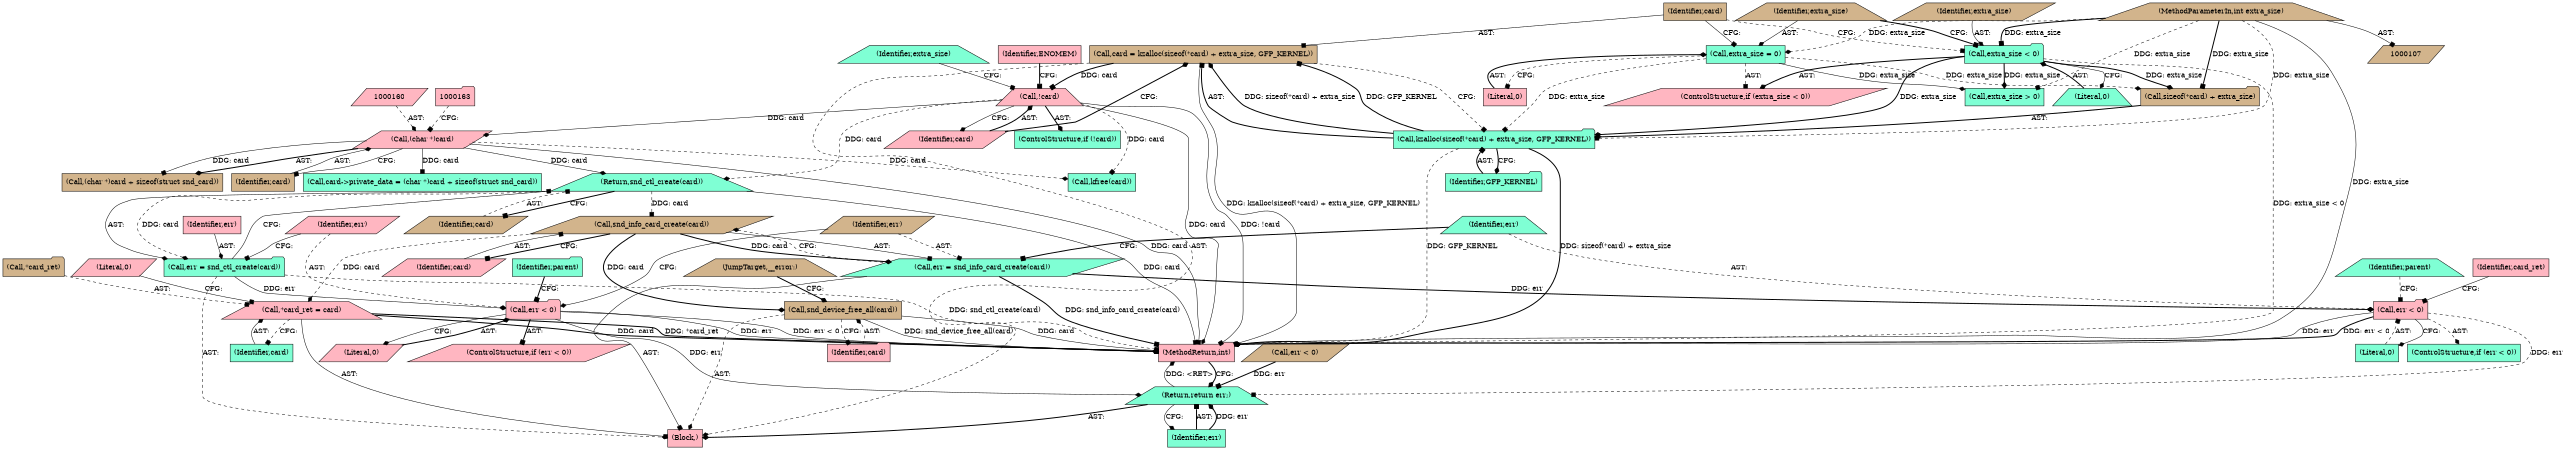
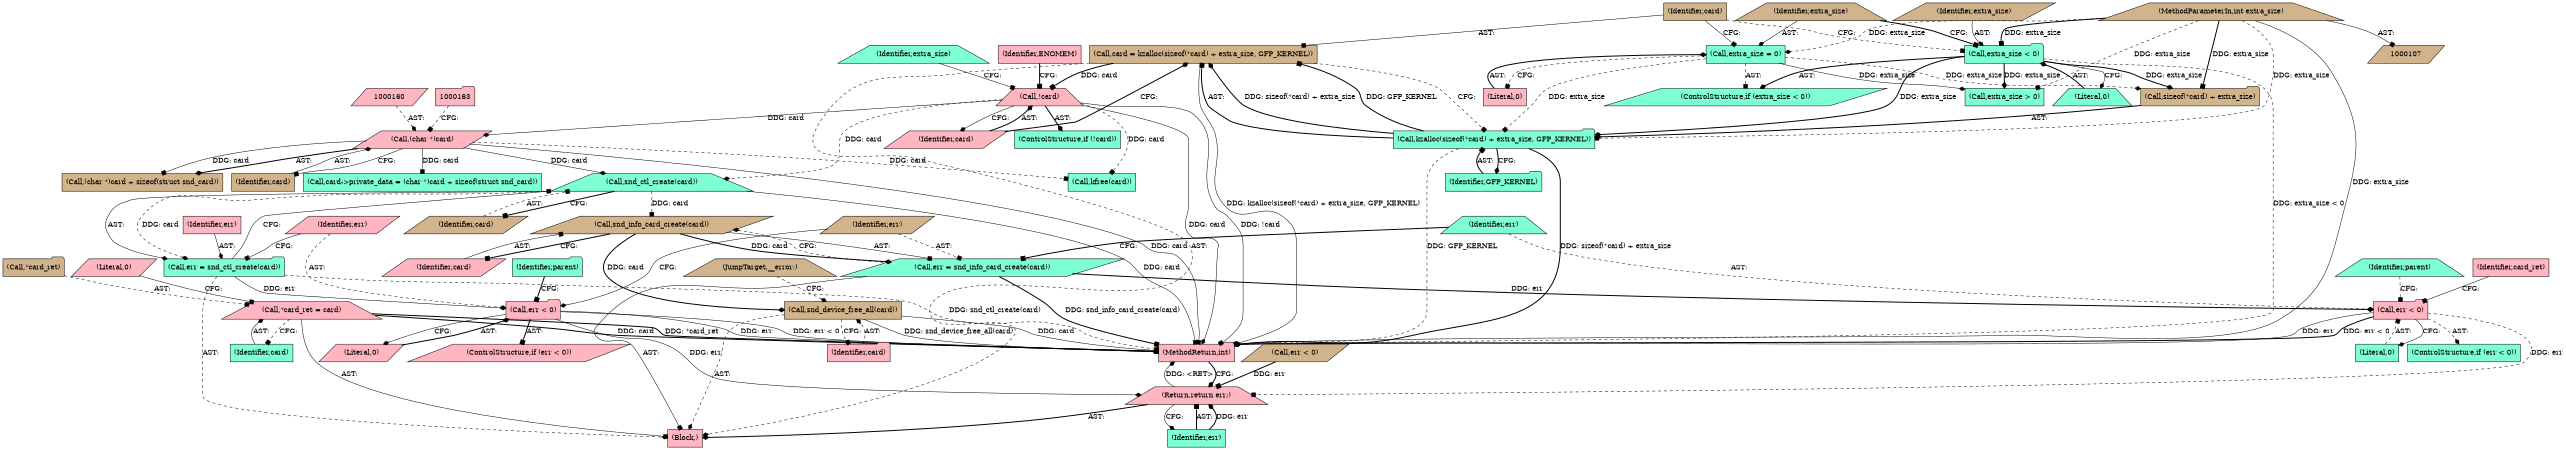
node "(ControlStructure,if (extra_size < 0))": fillcolor lightpink -> aquamarine
edge "(Call,(char *)card)" -> "(Call,kfree(card))": arrowhead diamond -> box
node "(Return,snd_ctl_create(card))": label "(Return,snd_ctl_create(card))" -> "(Call,snd_ctl_create(card))"
edge "(Call,snd_info_card_create(card))" -> "(Call,*card_ret = card)": removed, label "DDG: card"
edge "(JumpTarget,__error:)" -> "(Call,snd_device_free_all(card))": style bold -> dashed
node "(Return,return err;)": fillcolor aquamarine -> lightpink
